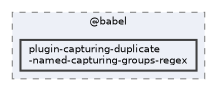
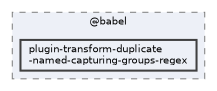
node "plugin-capturing-duplicate -named-capturing-groups-regex": label "plugin-capturing-duplicate -named-capturing-groups-regex" -> "plugin-transform-duplicate -named-capturing-groups-regex"
